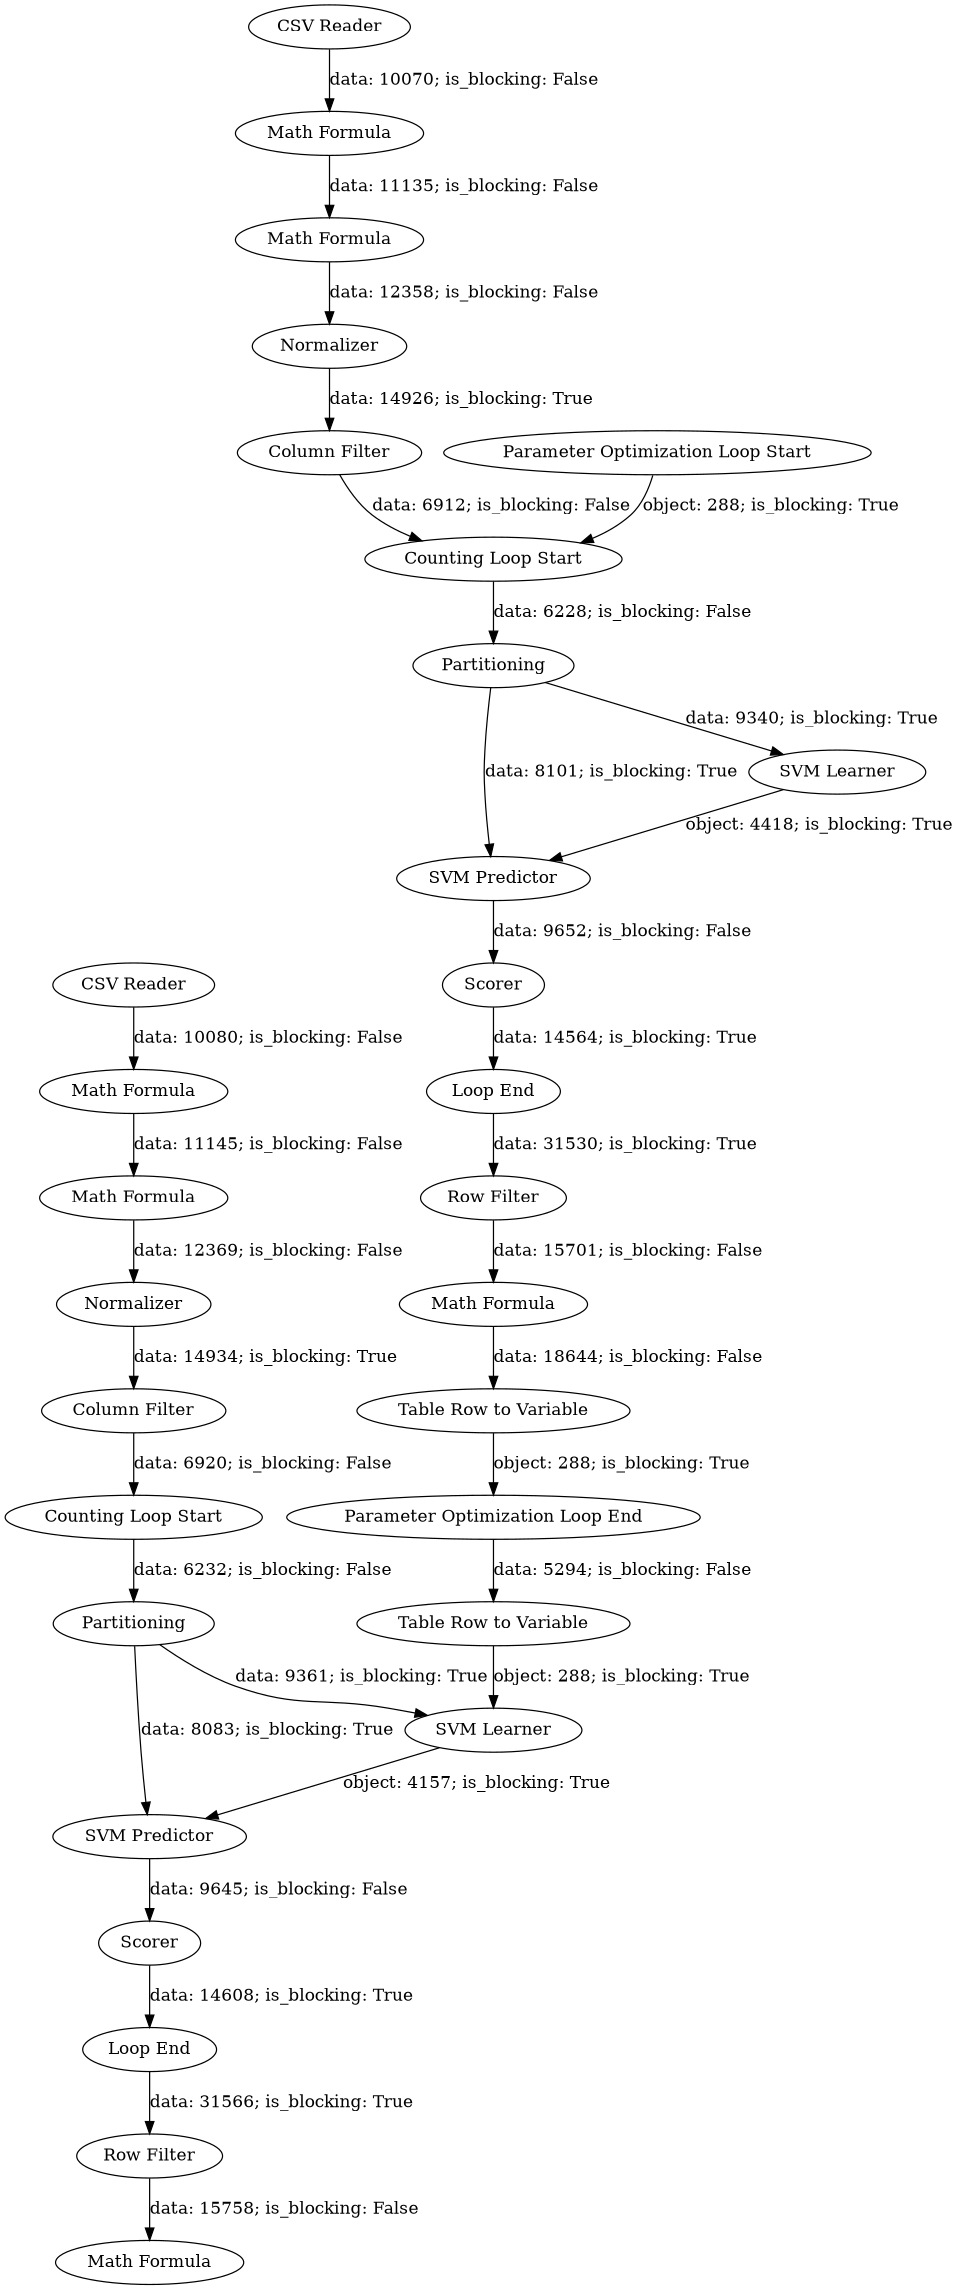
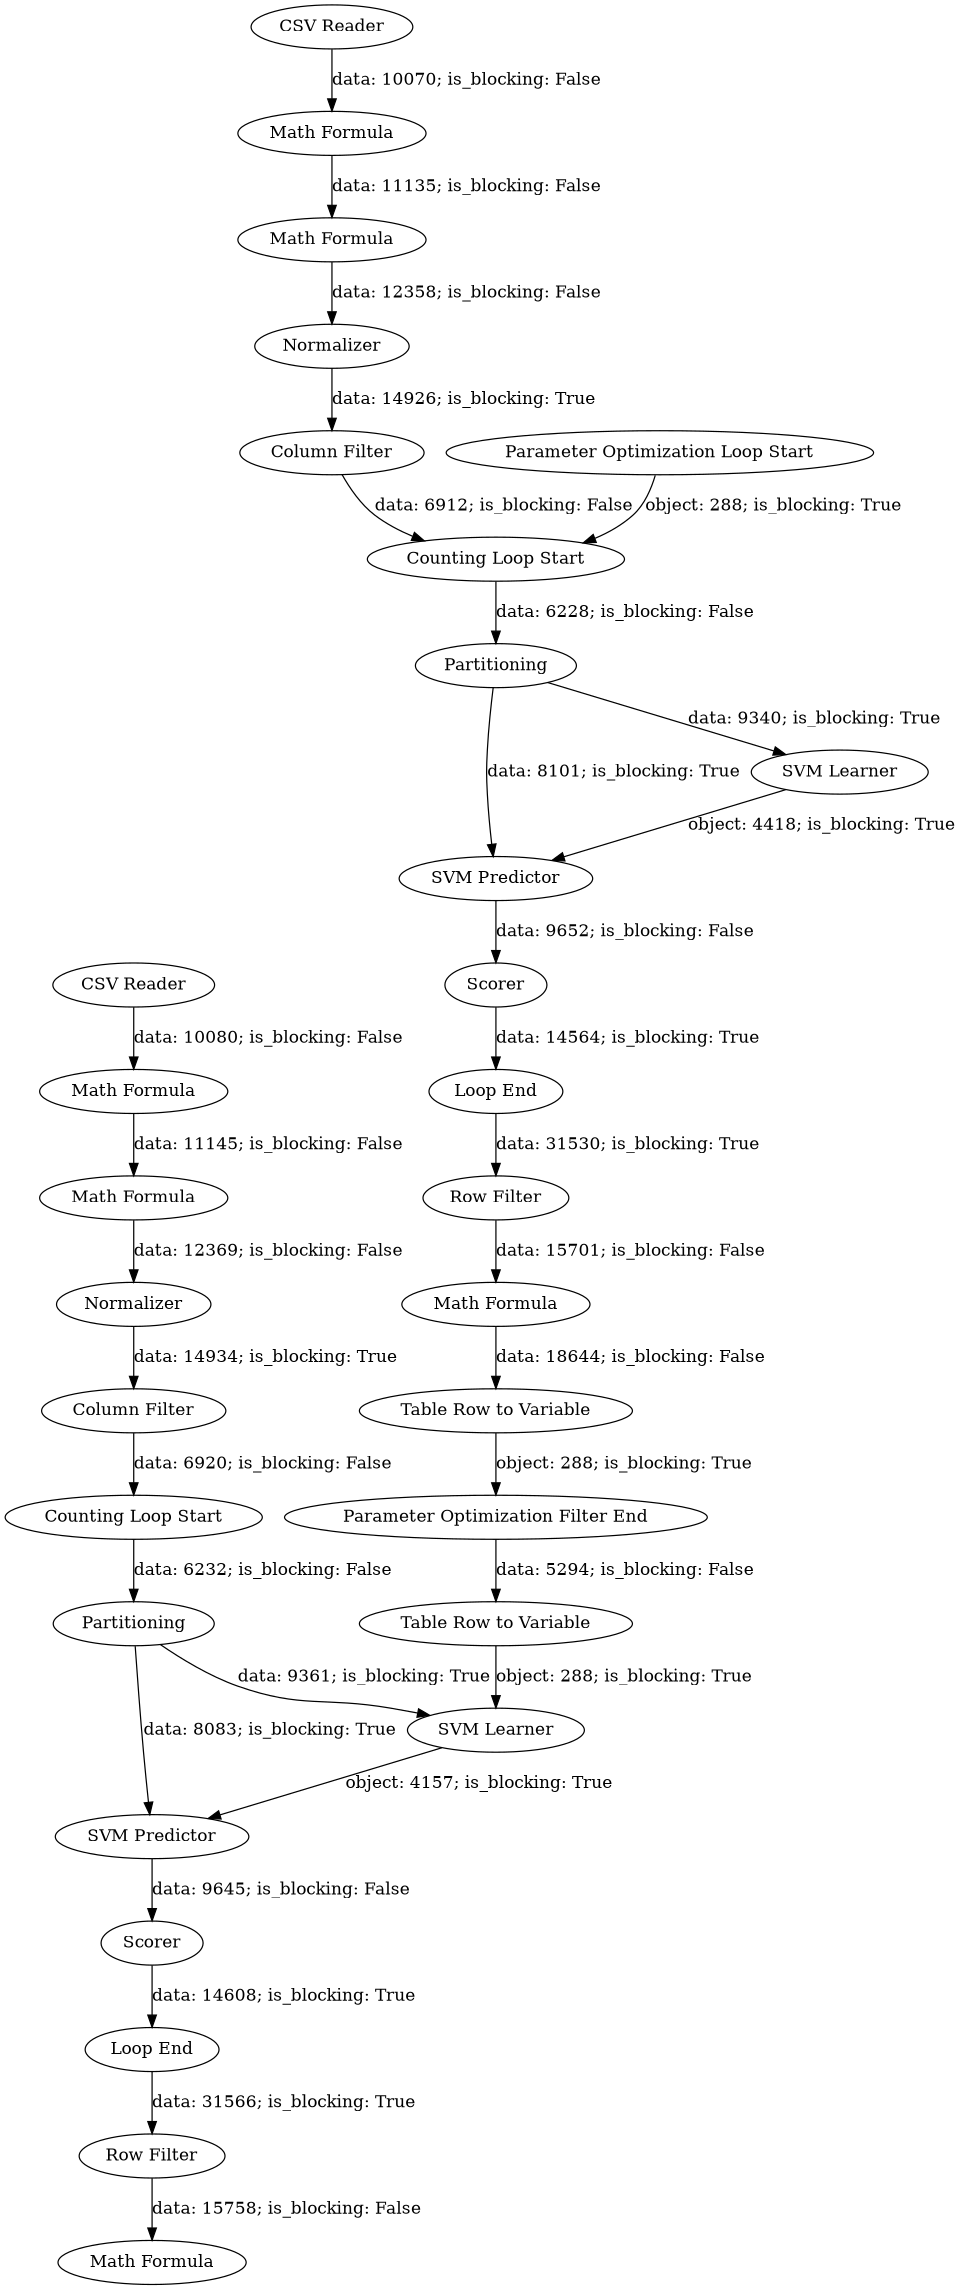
node "Parameter Optimization Loop End": label "Parameter Optimization Loop End" -> "Parameter Optimization Filter End"
